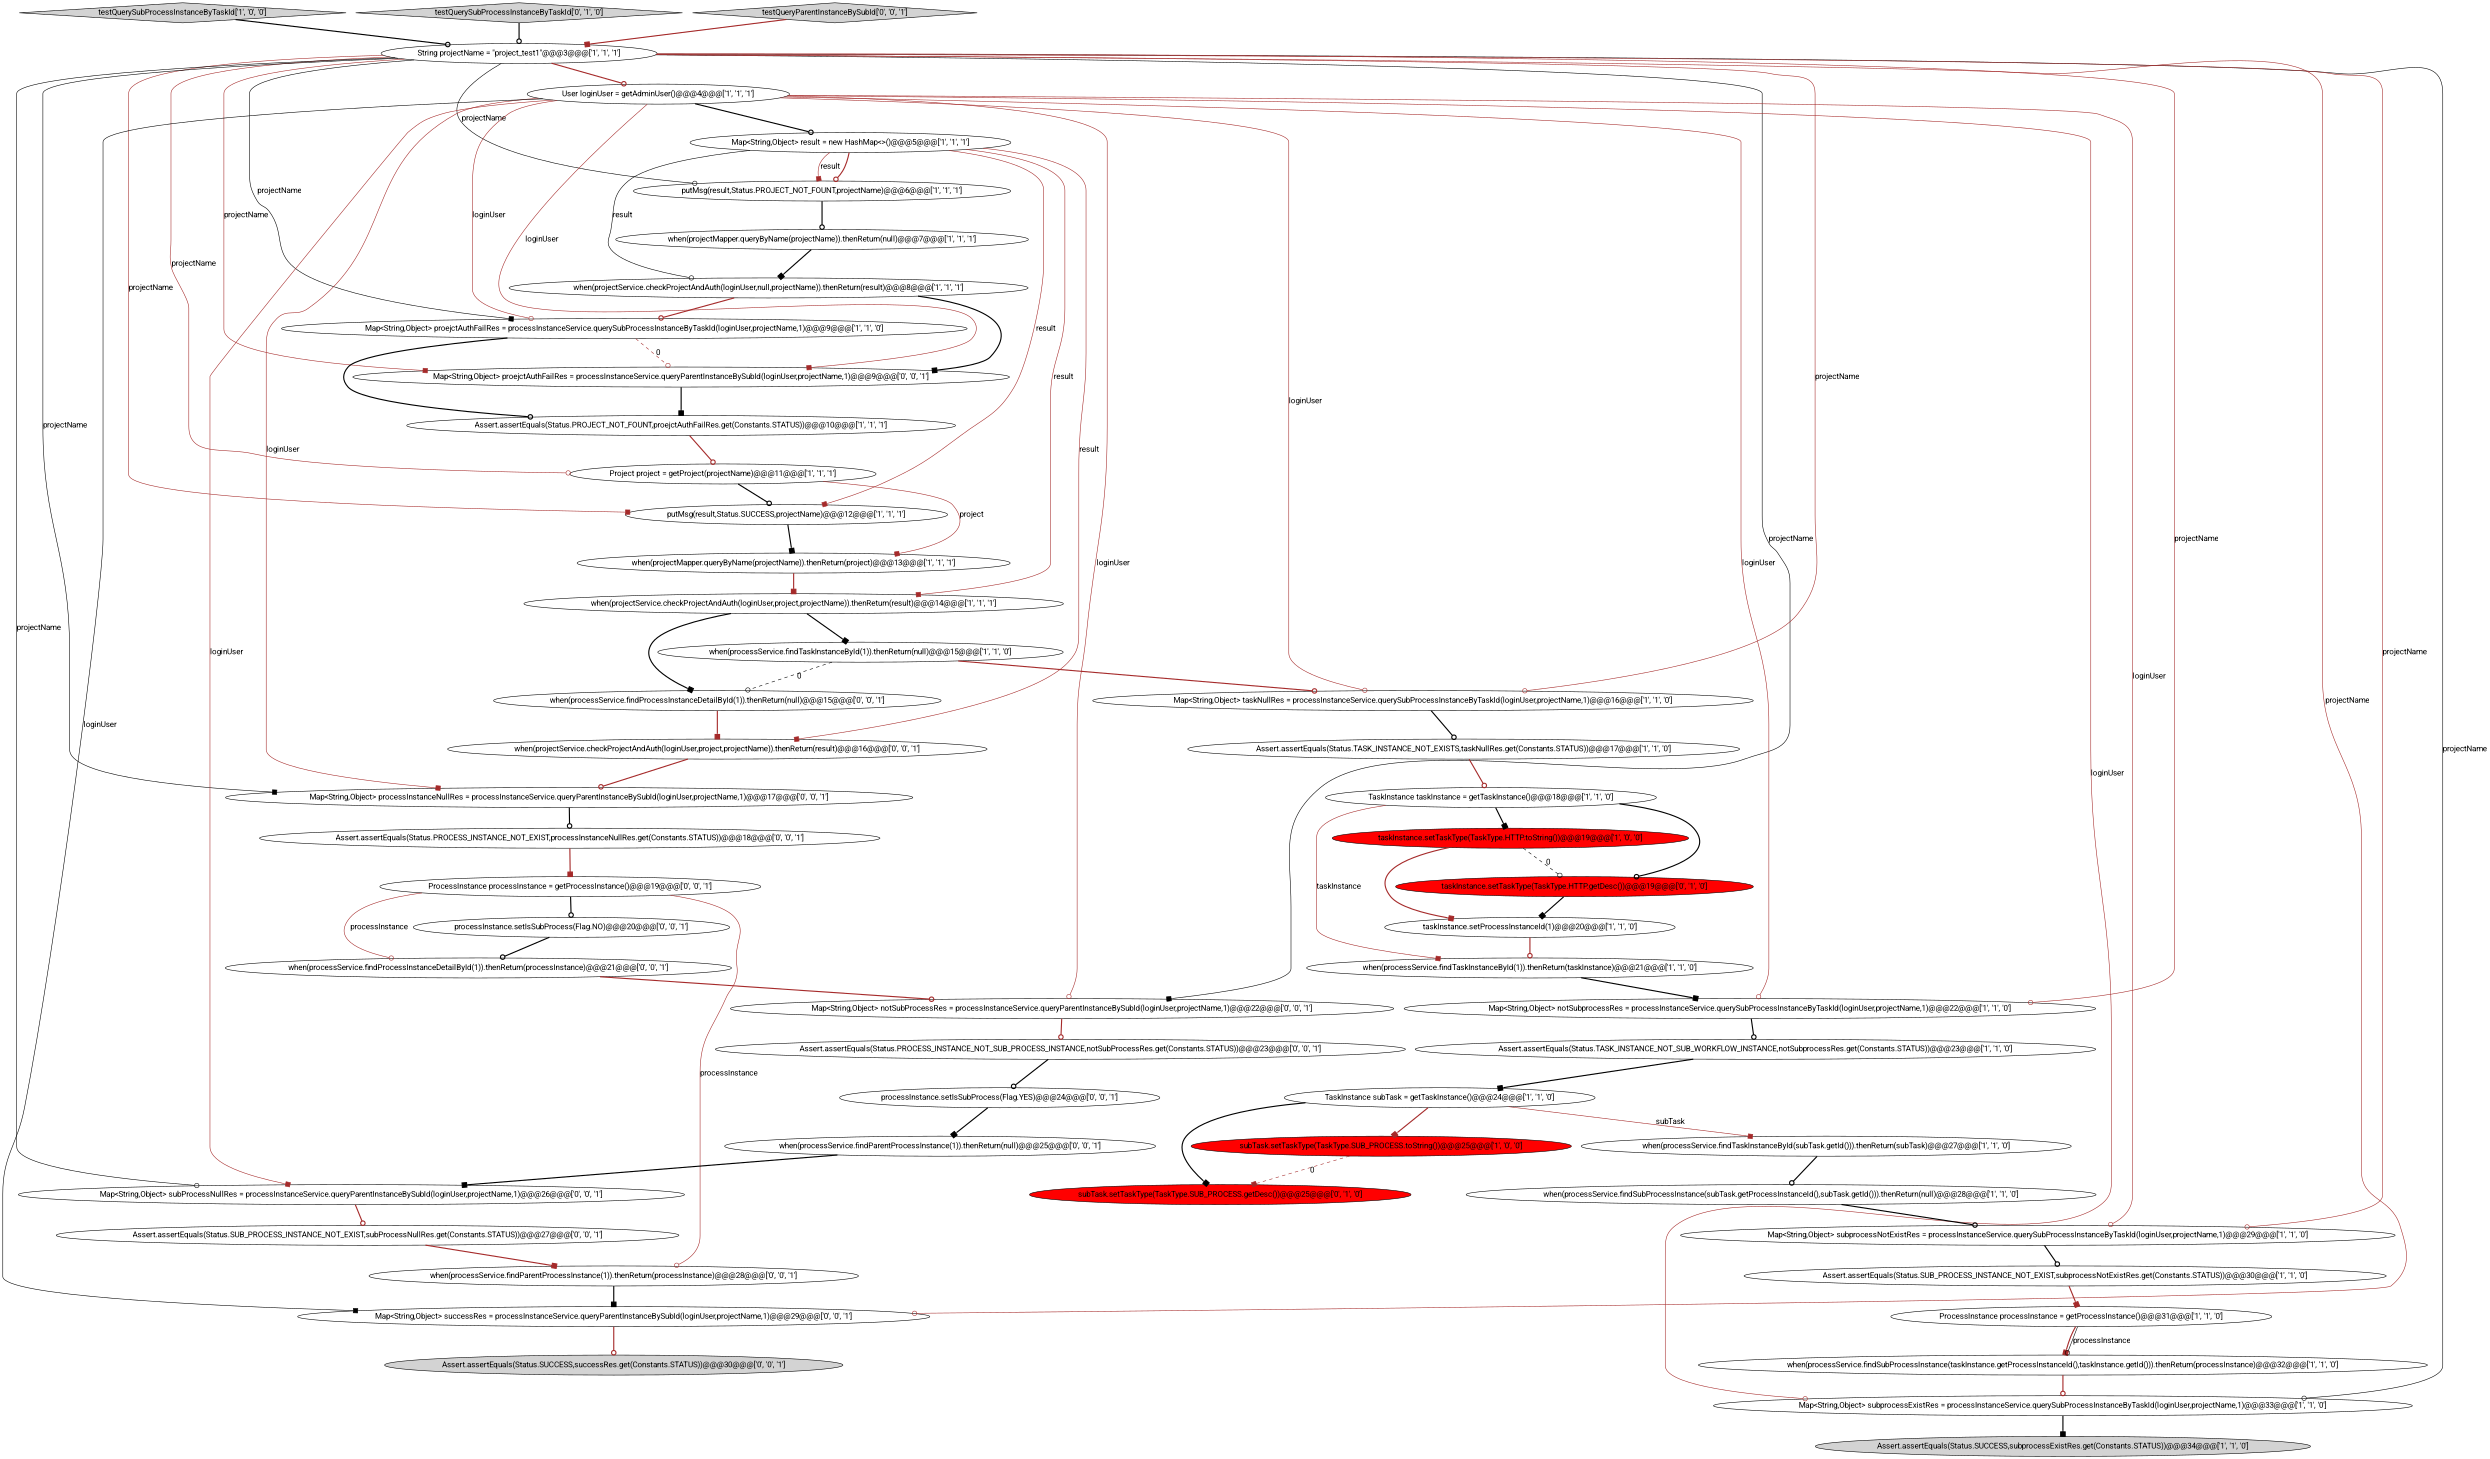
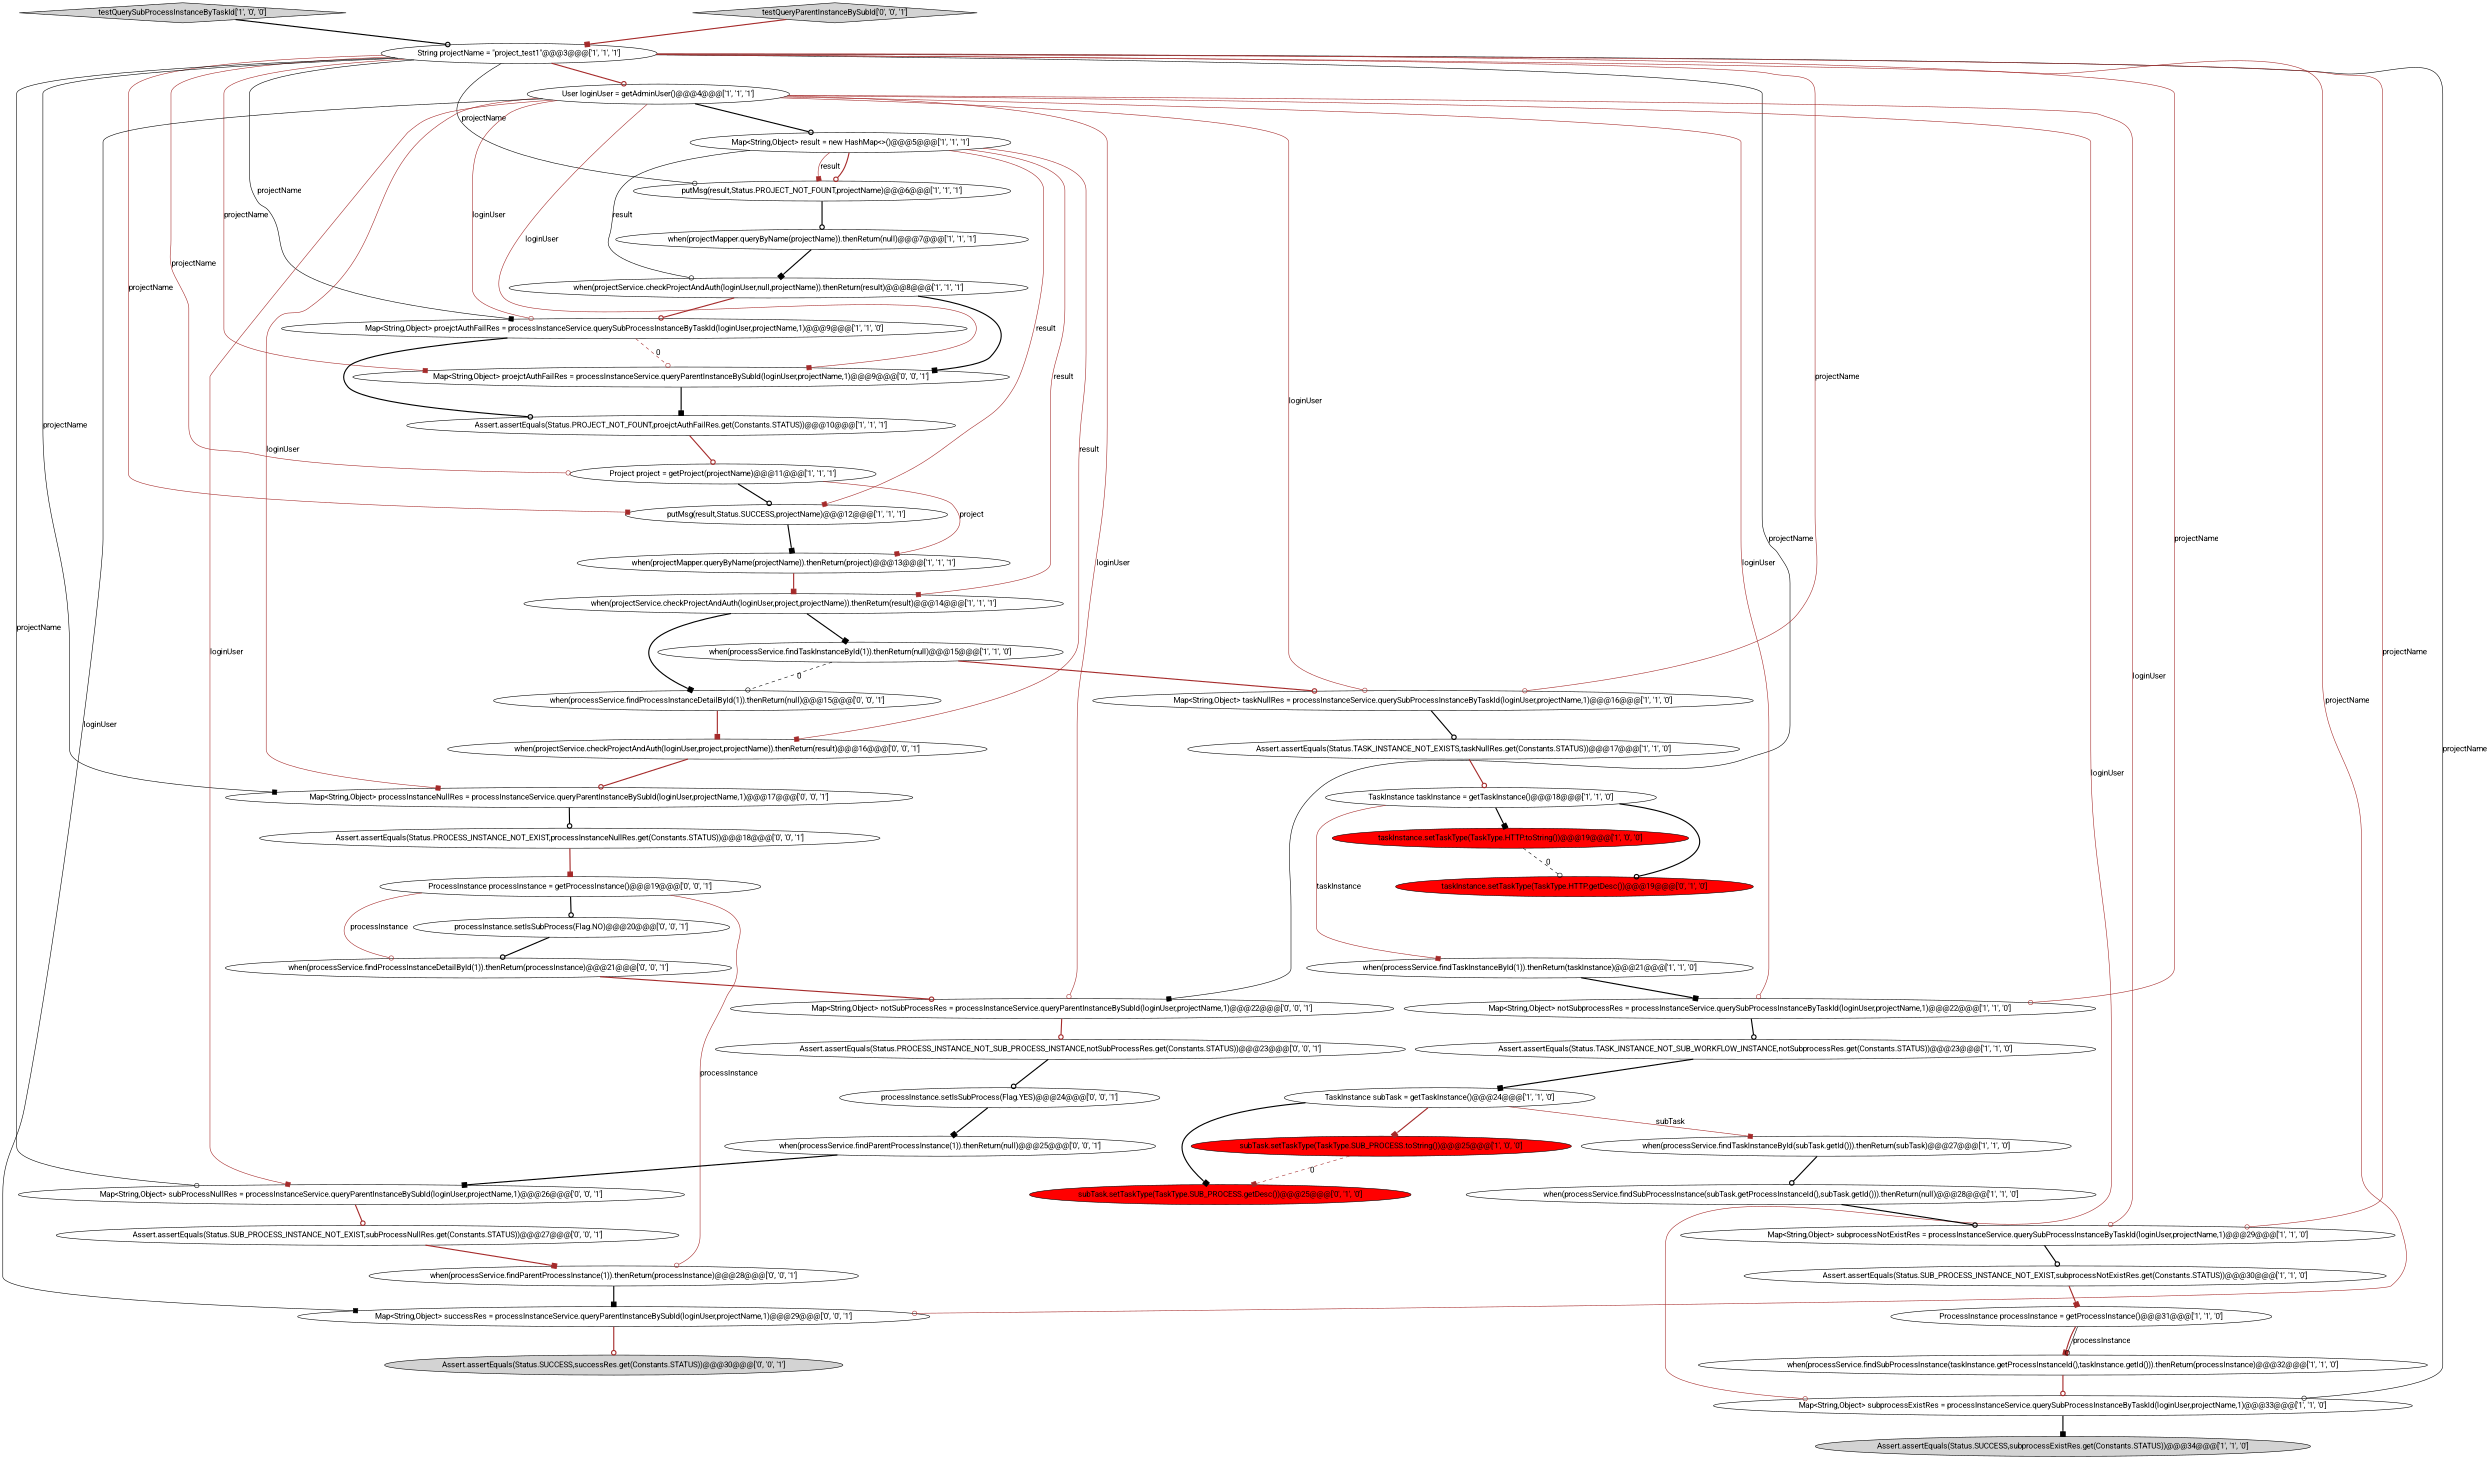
node "testQuerySubProcessInstanceByTaskId['0', '1', '0']": removed
node "taskInstance.setProcessInstanceId(1)@@@20@@@['1', '1', '0']": removed
